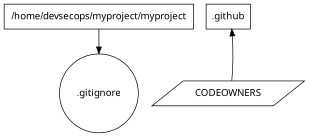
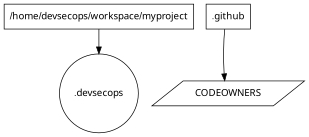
node "/home/devsecops/myproject/myproject": label "/home/devsecops/myproject/myproject" -> "/home/devsecops/workspace/myproject"
edge "CODEOWNERS" -> ".github": reversed
node ".gitignore": label ".gitignore" -> ".devsecops"
